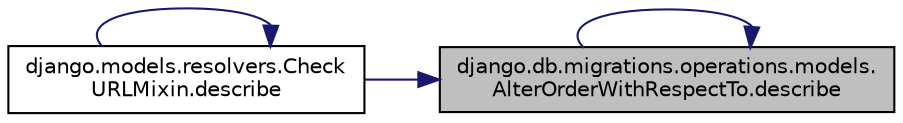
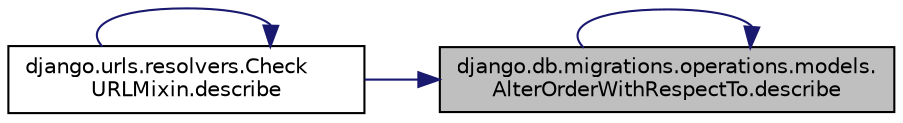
node "django.models.resolvers.Check URLMixin.describe": label "django.models.resolvers.Check URLMixin.describe" -> "django.urls.resolvers.Check URLMixin.describe"
